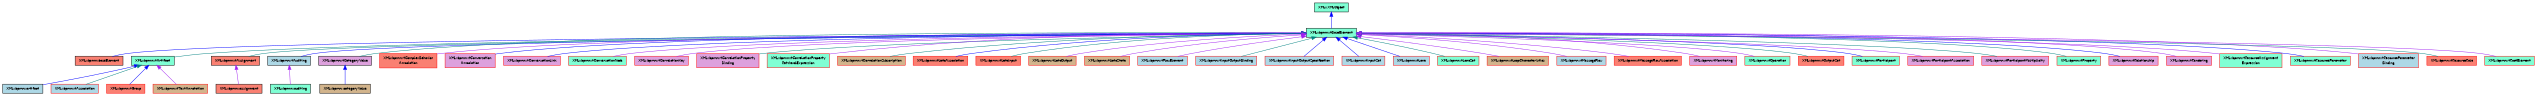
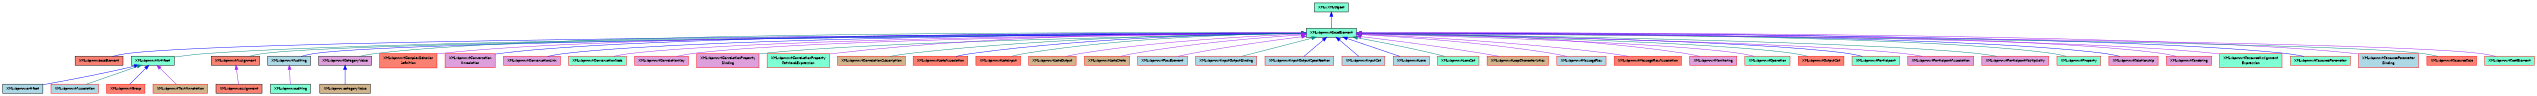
node "XML::bpmn::tComplexBehavior Association": label "XML::bpmn::tComplexBehavior Association" -> "XML::bpmn::tComplexBehavior Definition"
